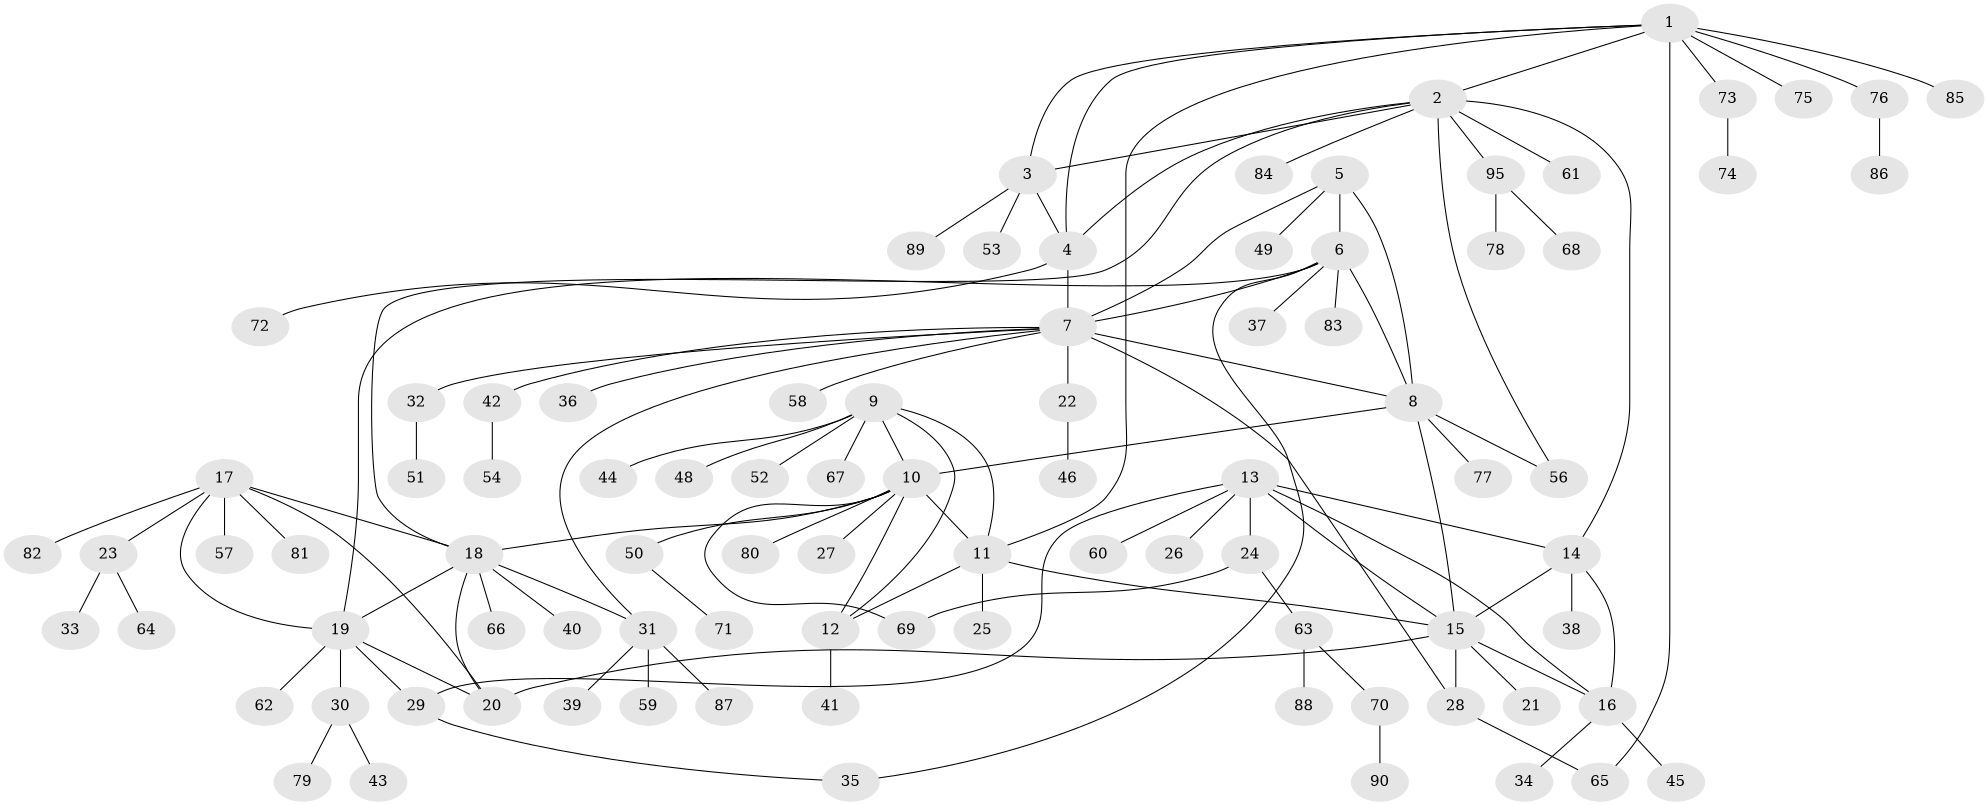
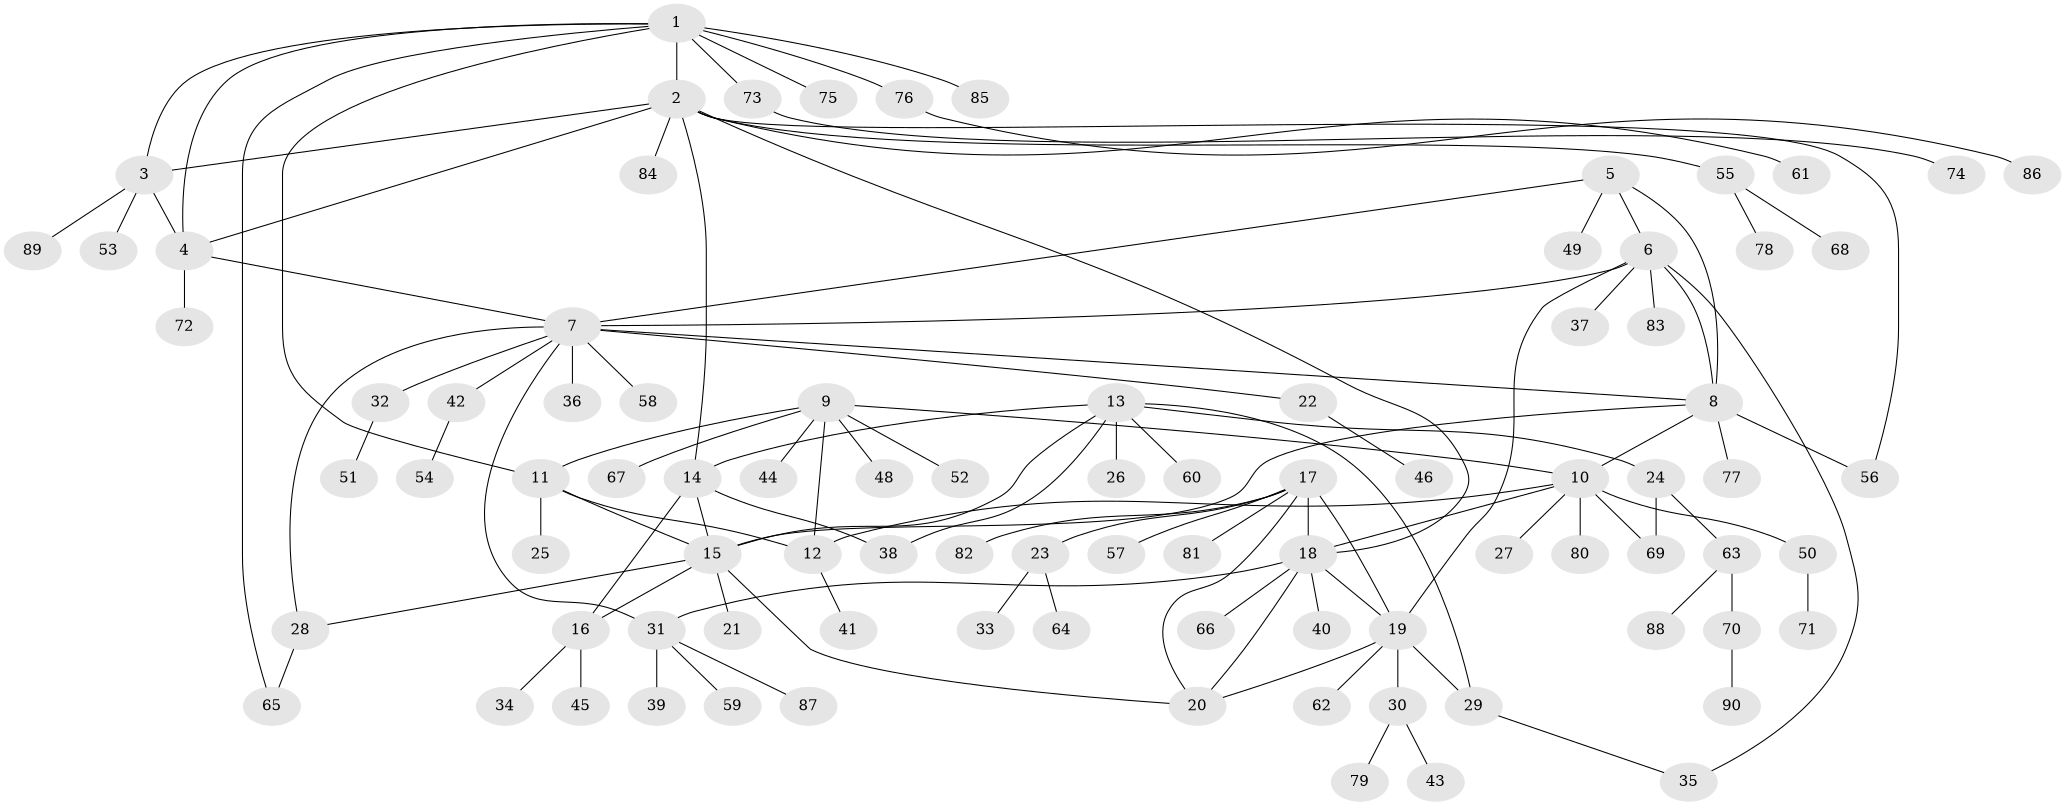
node "95": label "95" -> "55"
edge "10" -- "11": removed
edge "13" -- "16": now "13" -- "38"
